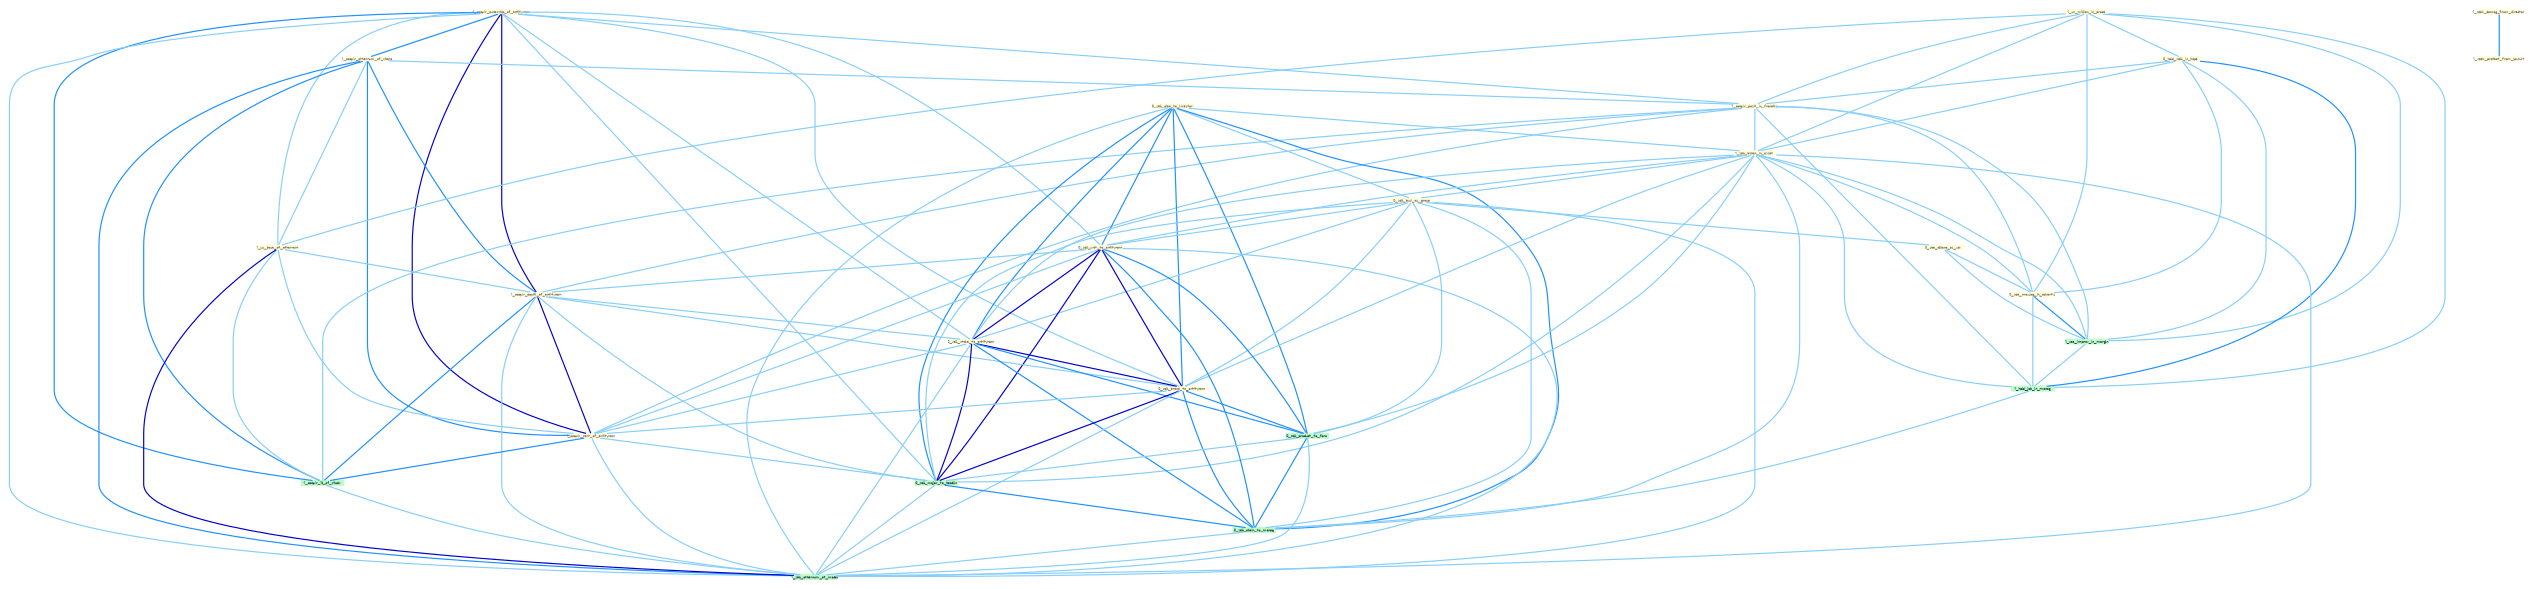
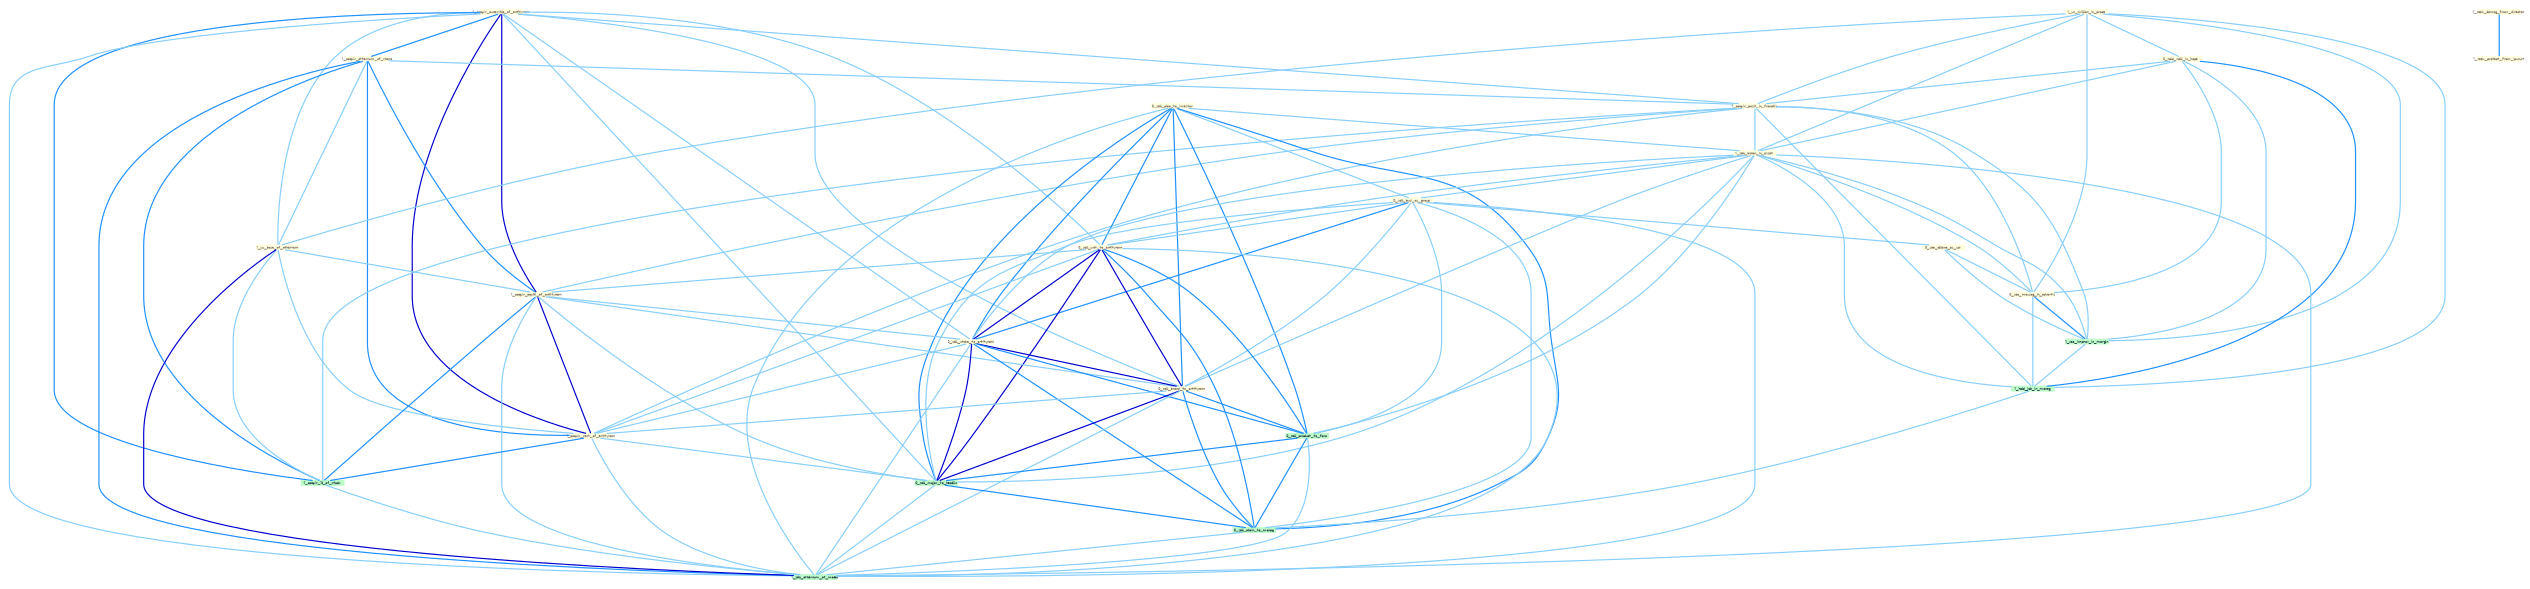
edge "0_sell_busi_as_group" -- "0_sell_stake_to_entitynam": color #87cefa -> #1e90ff
edge "0_sell_product_to_forc" -- "0_sell_major_to_headlin": color #87cefa -> #1e90ff
edge "1_sell_billion_in_asset" -- "0_sell_chain_to_manag": removed
